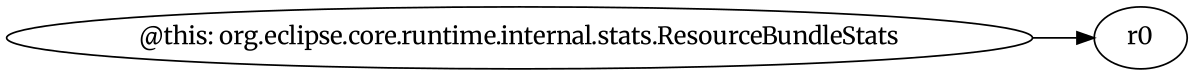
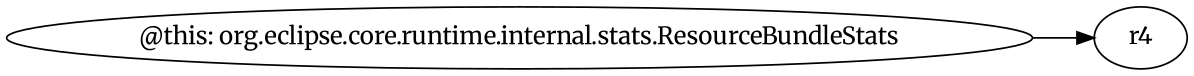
node "r0": label "r0" -> "r4"
